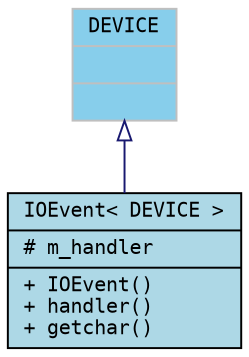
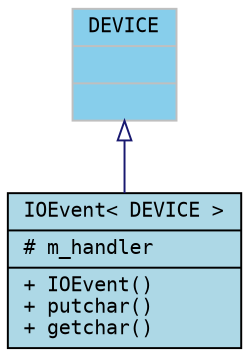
node "IOEvent< DEVICE >": text "+ handler()" -> "+ putchar()"
